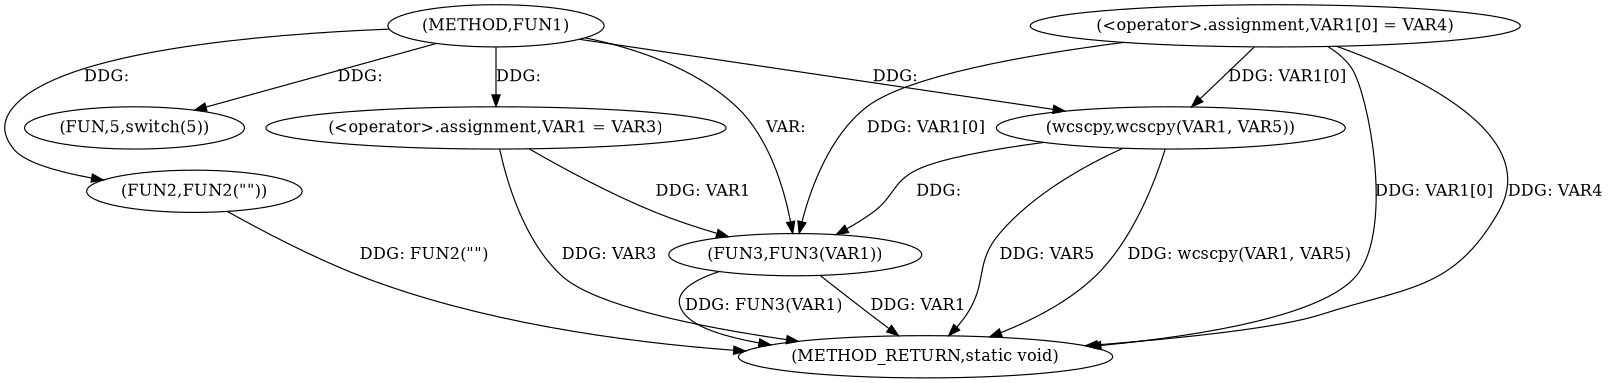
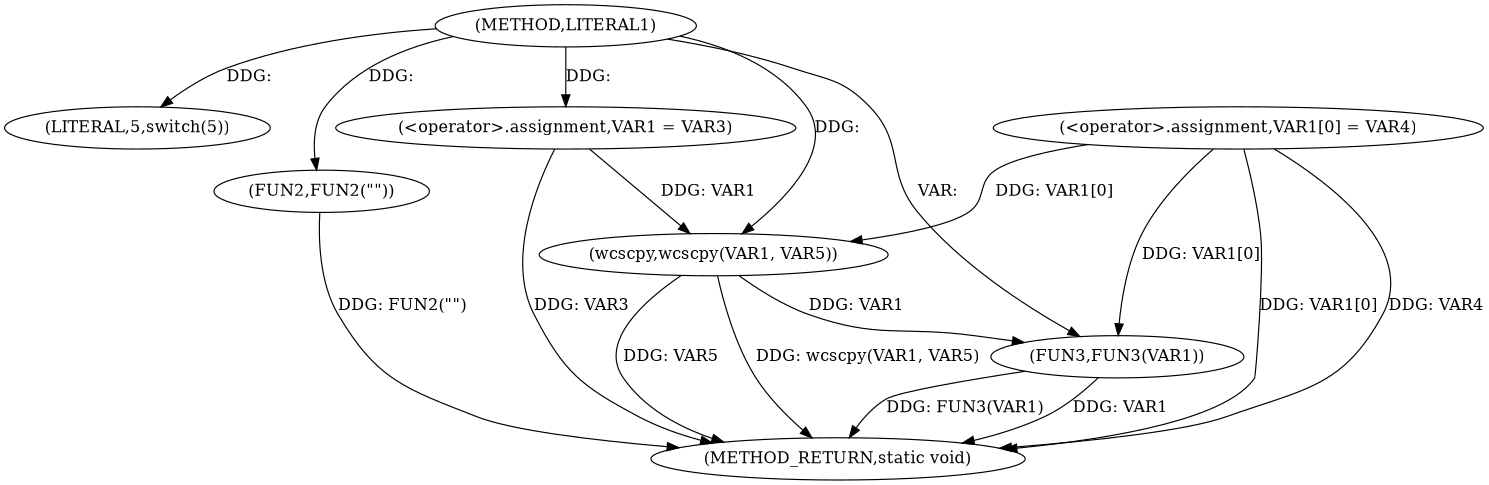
node "(METHOD,FUN1)": label "(METHOD,FUN1)" -> "(METHOD,LITERAL1)"
node "(FUN,5,switch(5))": label "(FUN,5,switch(5))" -> "(LITERAL,5,switch(5))"
edge "(wcscpy,wcscpy(VAR1, VAR5))" -> "(FUN3,FUN3(VAR1))": label "DDG: " -> "DDG: VAR1"
edge "(<operator>.assignment,VAR1 = VAR3)" -> "(FUN3,FUN3(VAR1))": now "(<operator>.assignment,VAR1 = VAR3)" -> "(wcscpy,wcscpy(VAR1, VAR5))"
